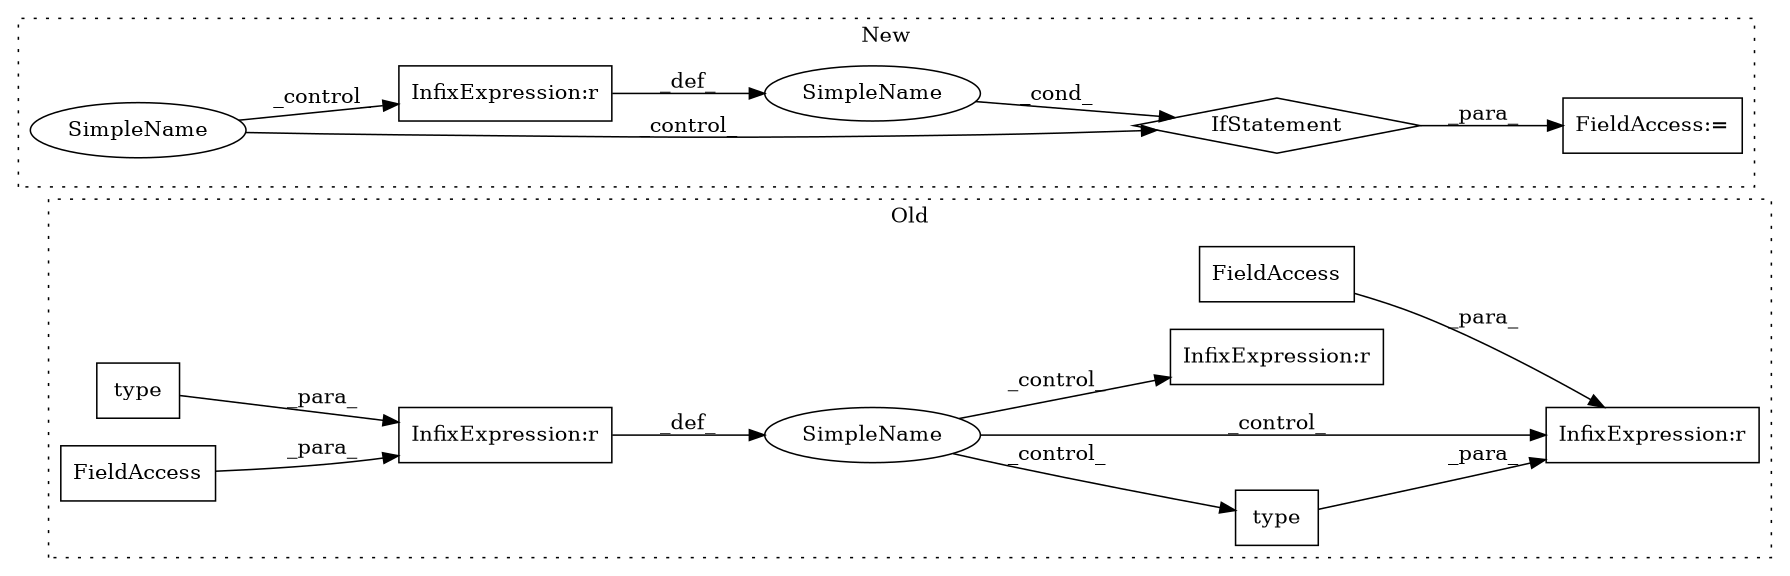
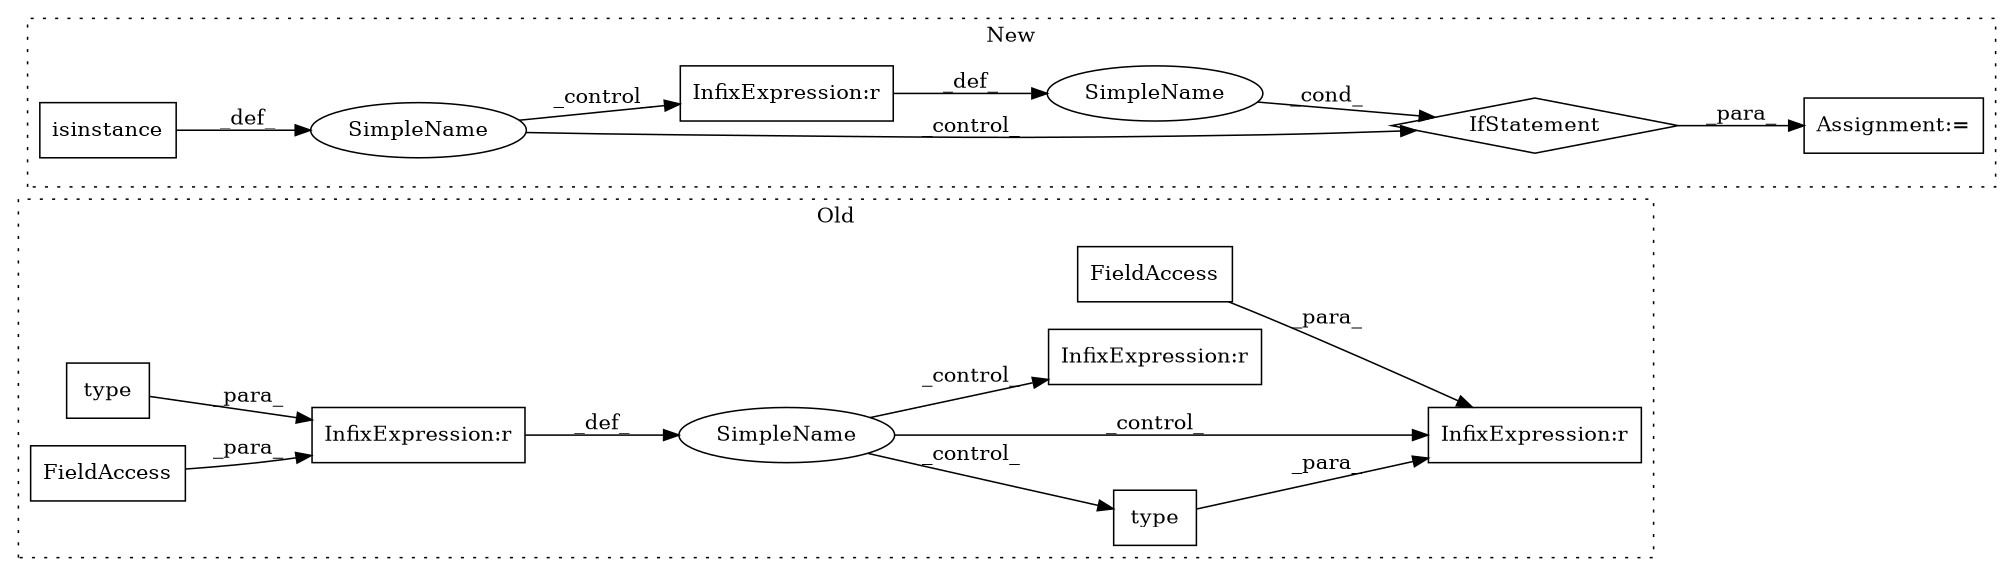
node "FieldAccess:=": label "FieldAccess:=" -> "Assignment:="
node "isinstance": added
